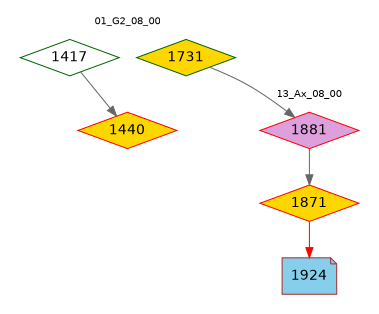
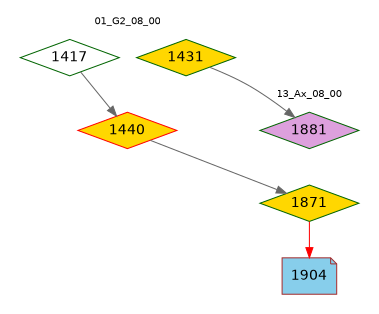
node "1731": label "1731" -> "1431"
node "1881": color red -> darkgreen
edge "1881" -> "1871": now "1440" -> "1871"
node "1871": color red -> darkgreen
node "1924": label "1924" -> "1904"
